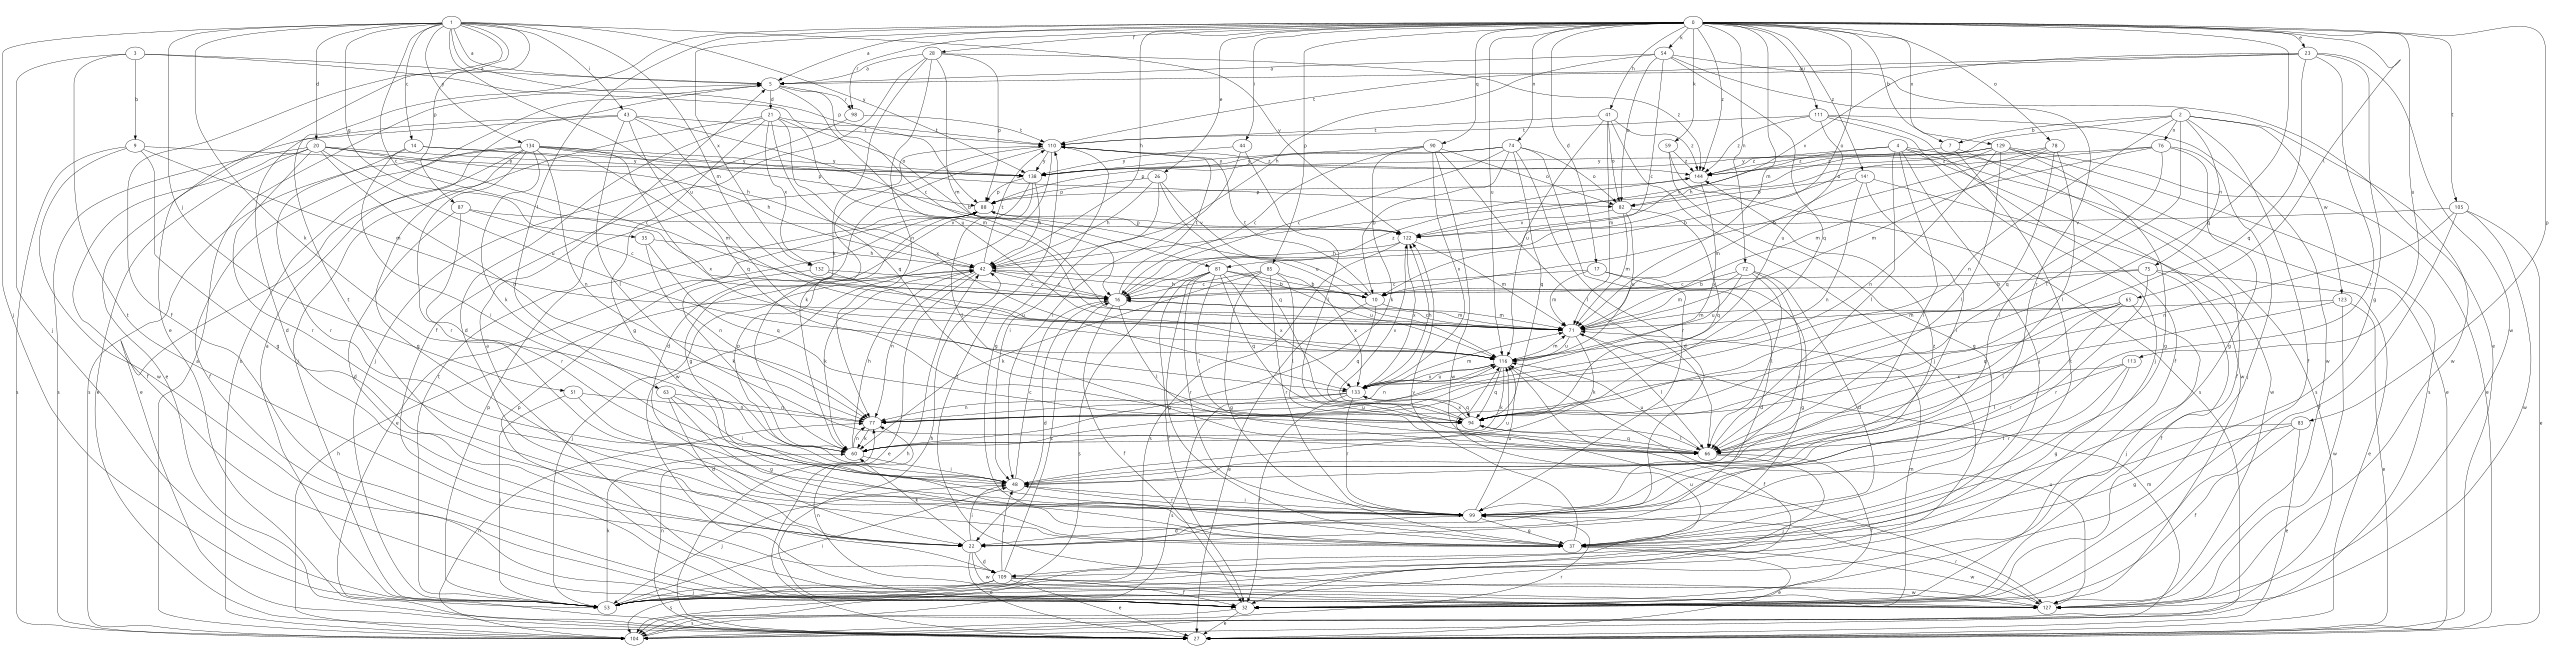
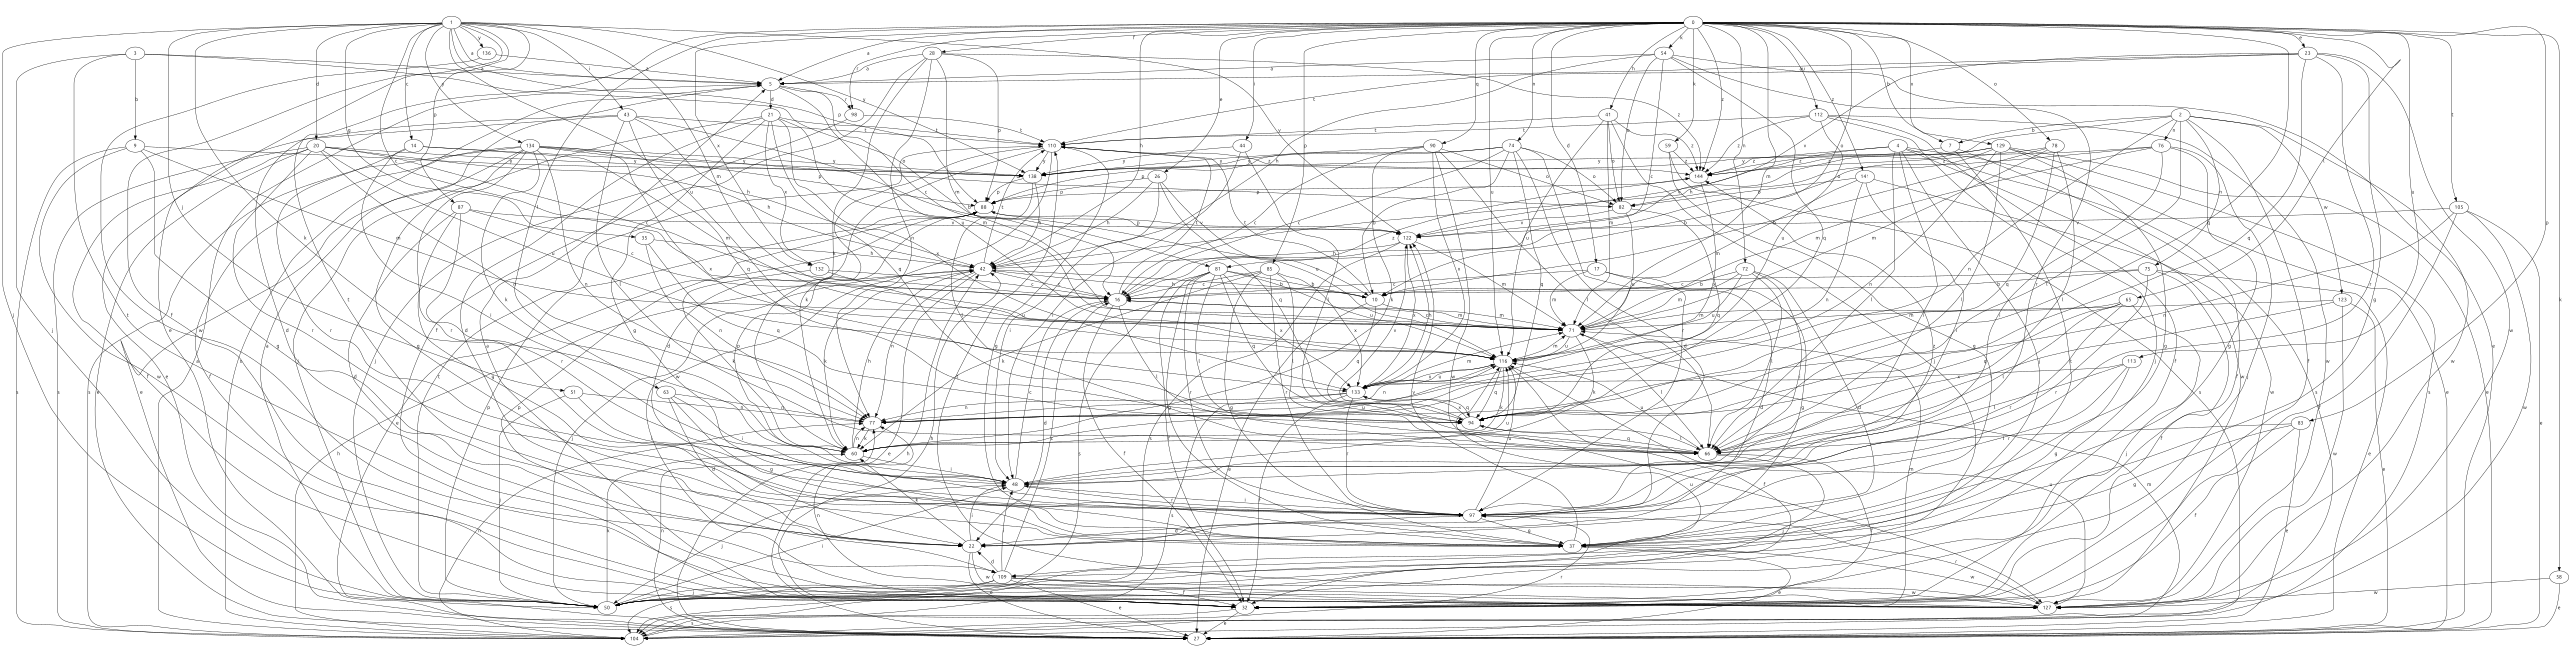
node "136": added
node "111": label "111" -> "112"
edge "82" -> "71": removed, label "m"
edge "138" -> "37": now "87" -> "37"
node "99": label "99" -> "97"
edge "22" -> "109": reversed
node "58": added
node "53": label "53" -> "50"
